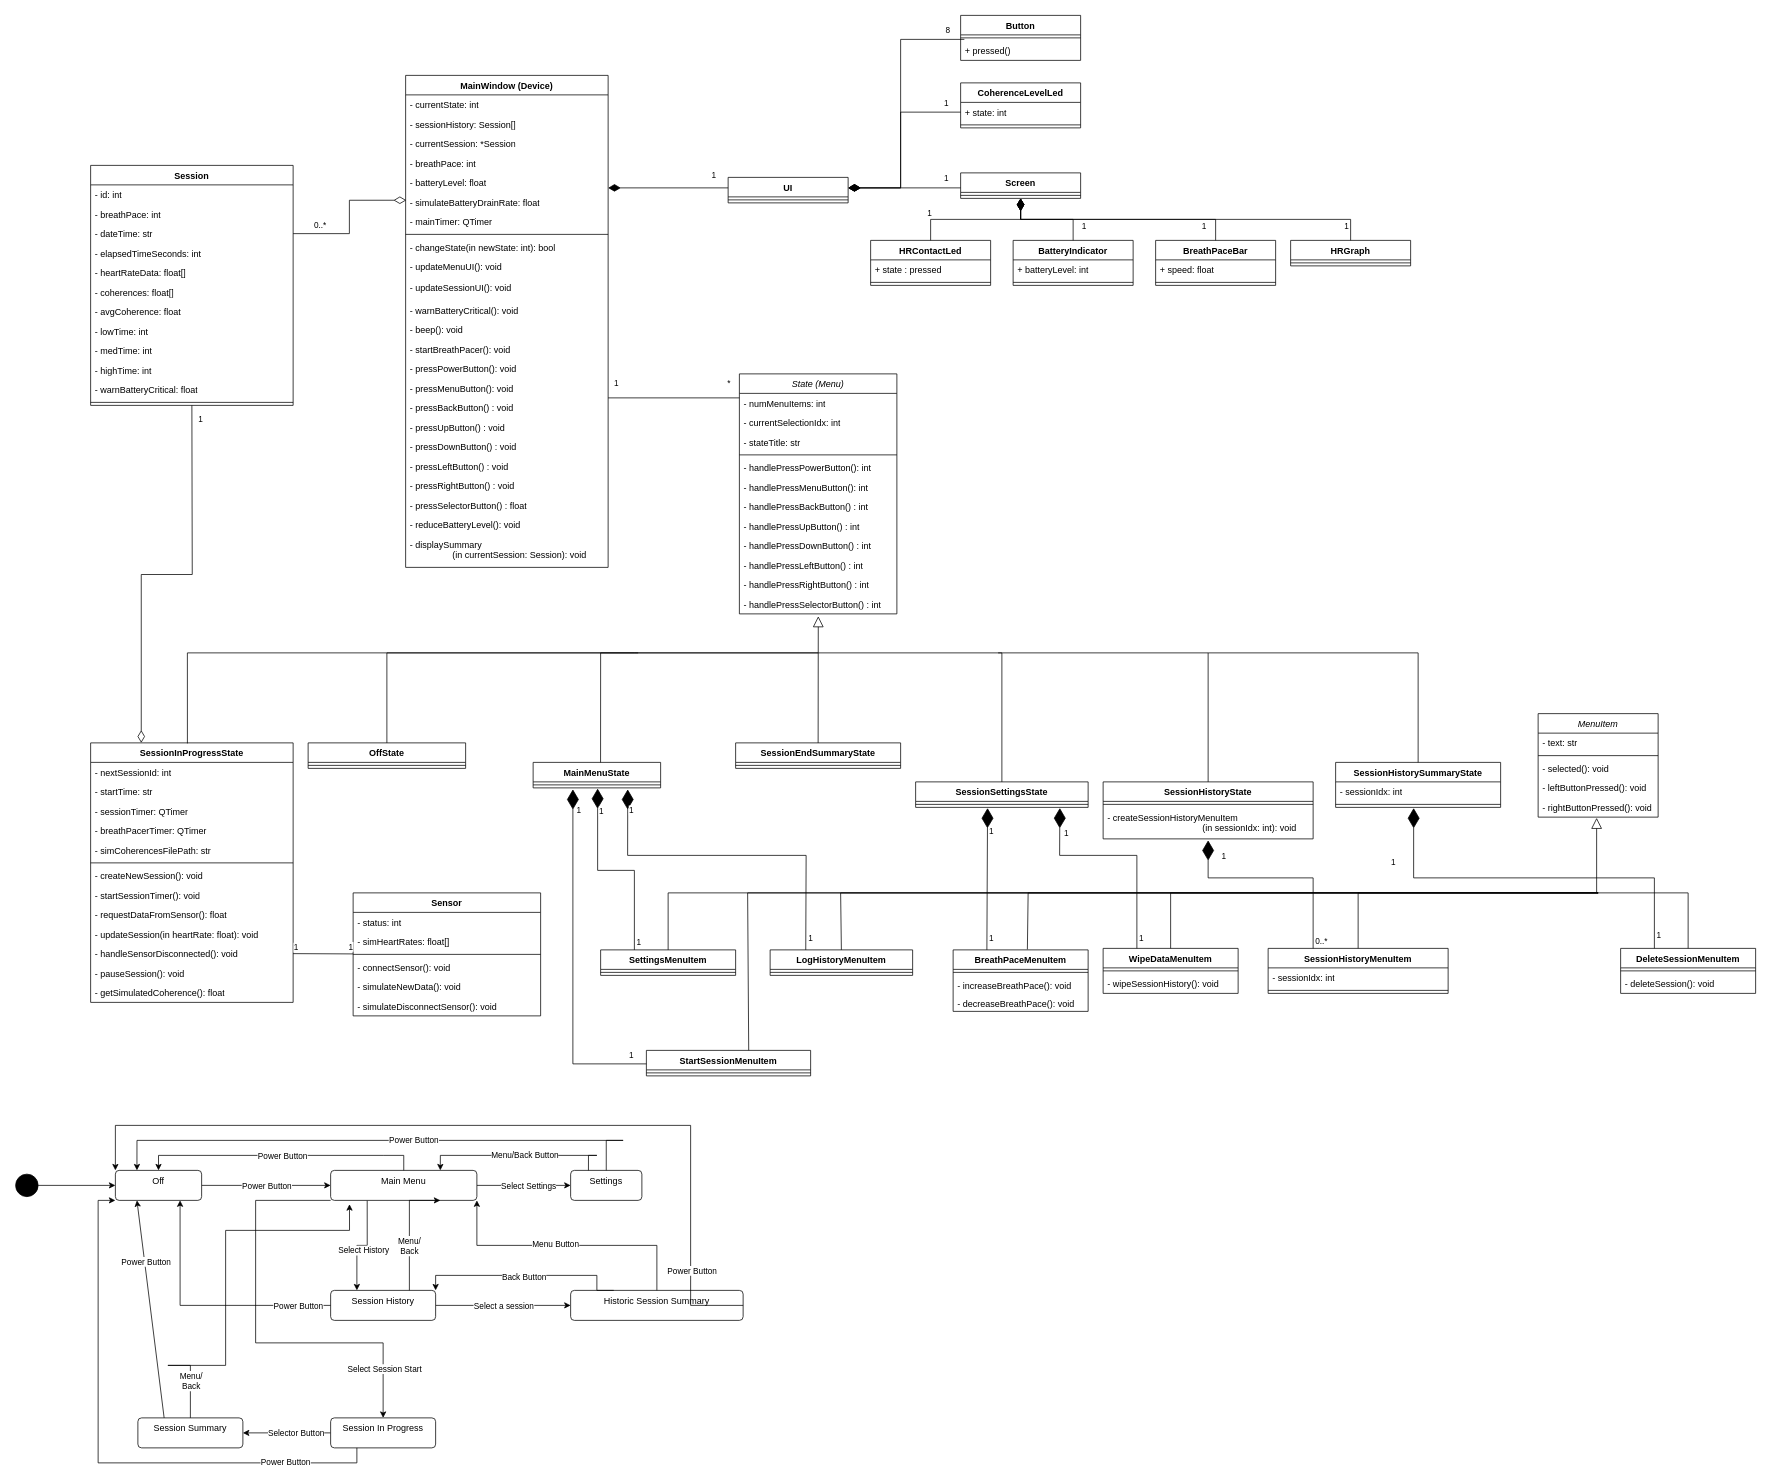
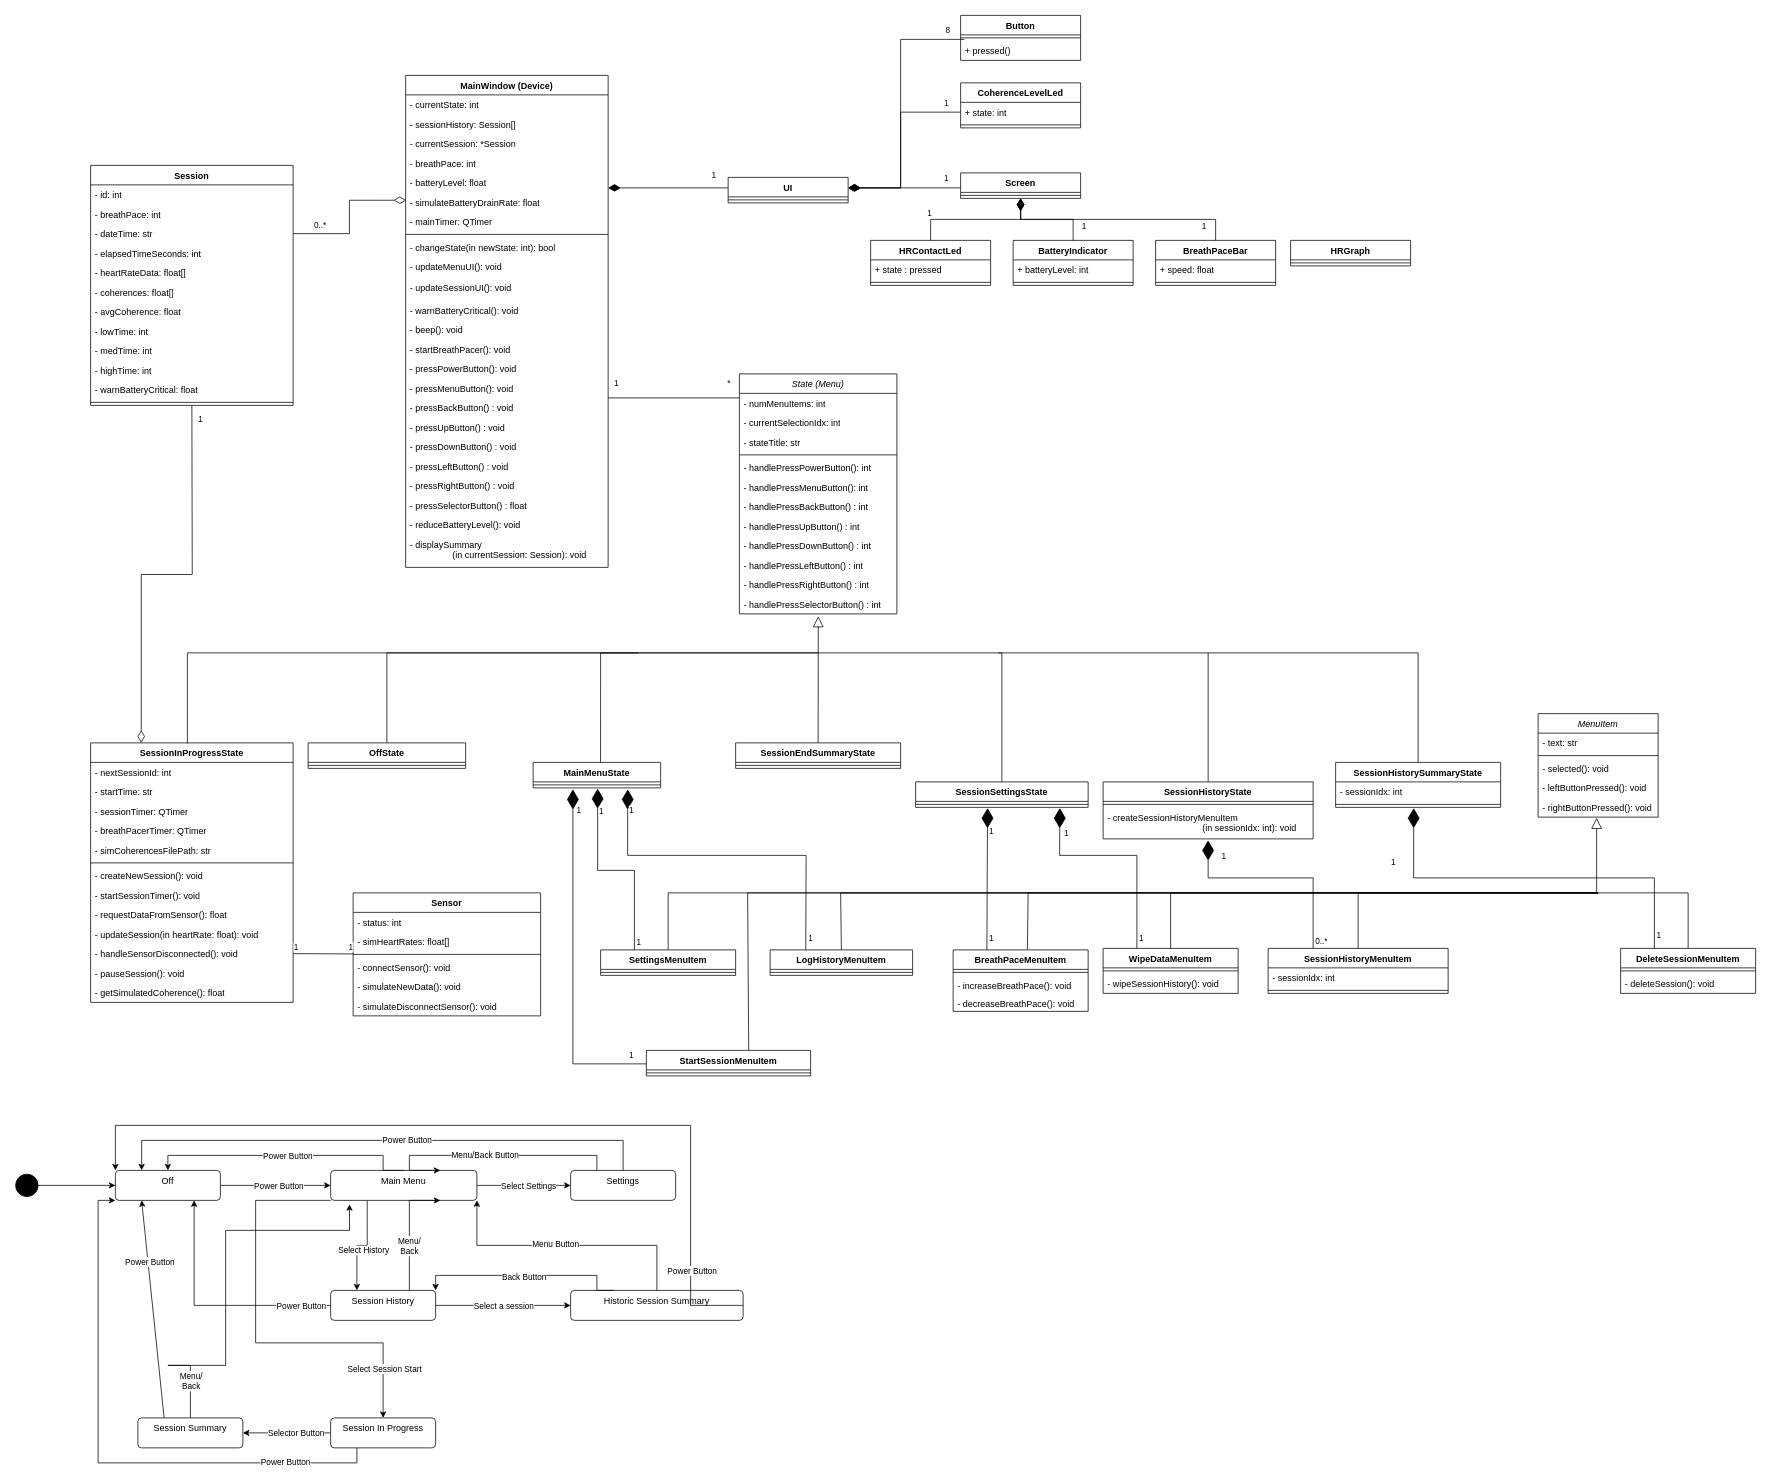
edge "HRGraph" -> "Screen": removed, label "1"
node "Off": size 86x30 -> 105x30
node "Settings": size 71x30 -> 105x30
